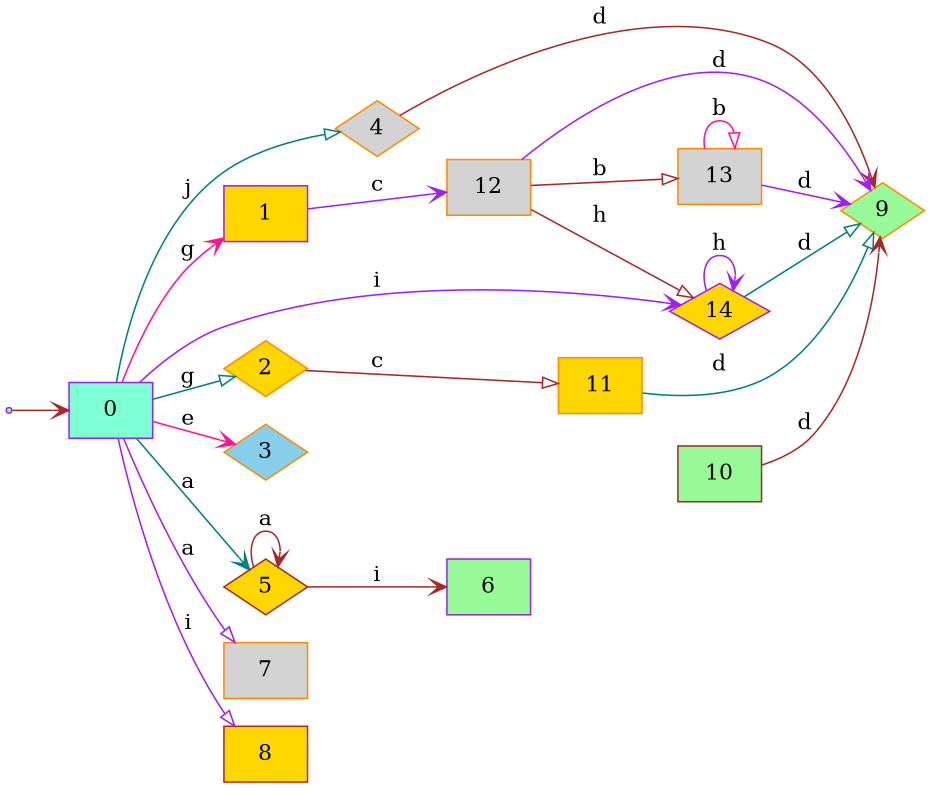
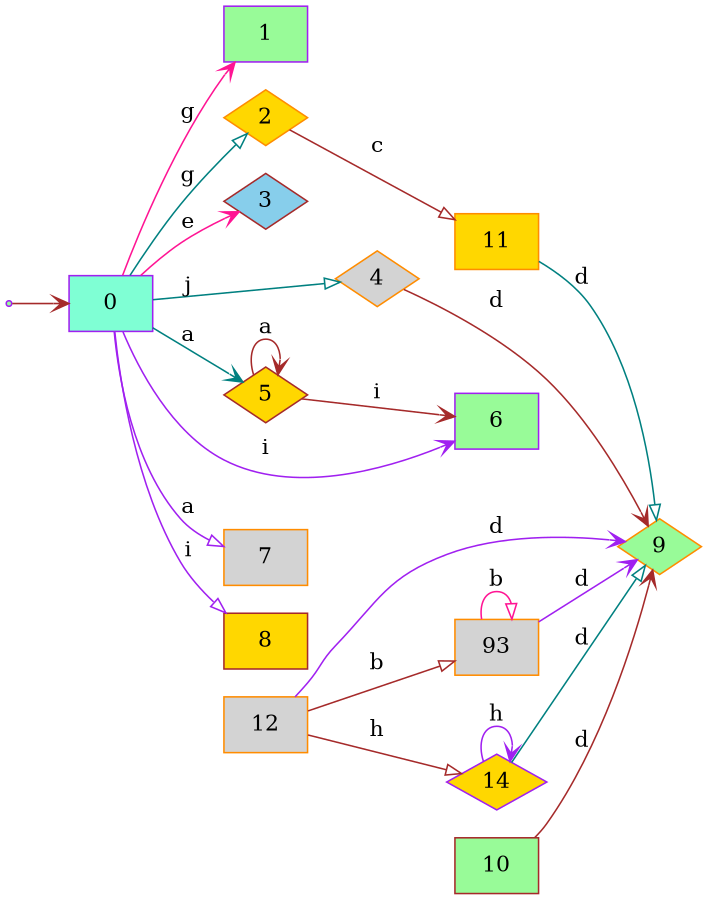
node "13": label "13" -> "93"
edge "1" -> "12": removed, label "c"
node "1": fillcolor gold -> palegreen
edge "0" -> "14": now "0" -> "6"
node "3": color darkorange -> brown
